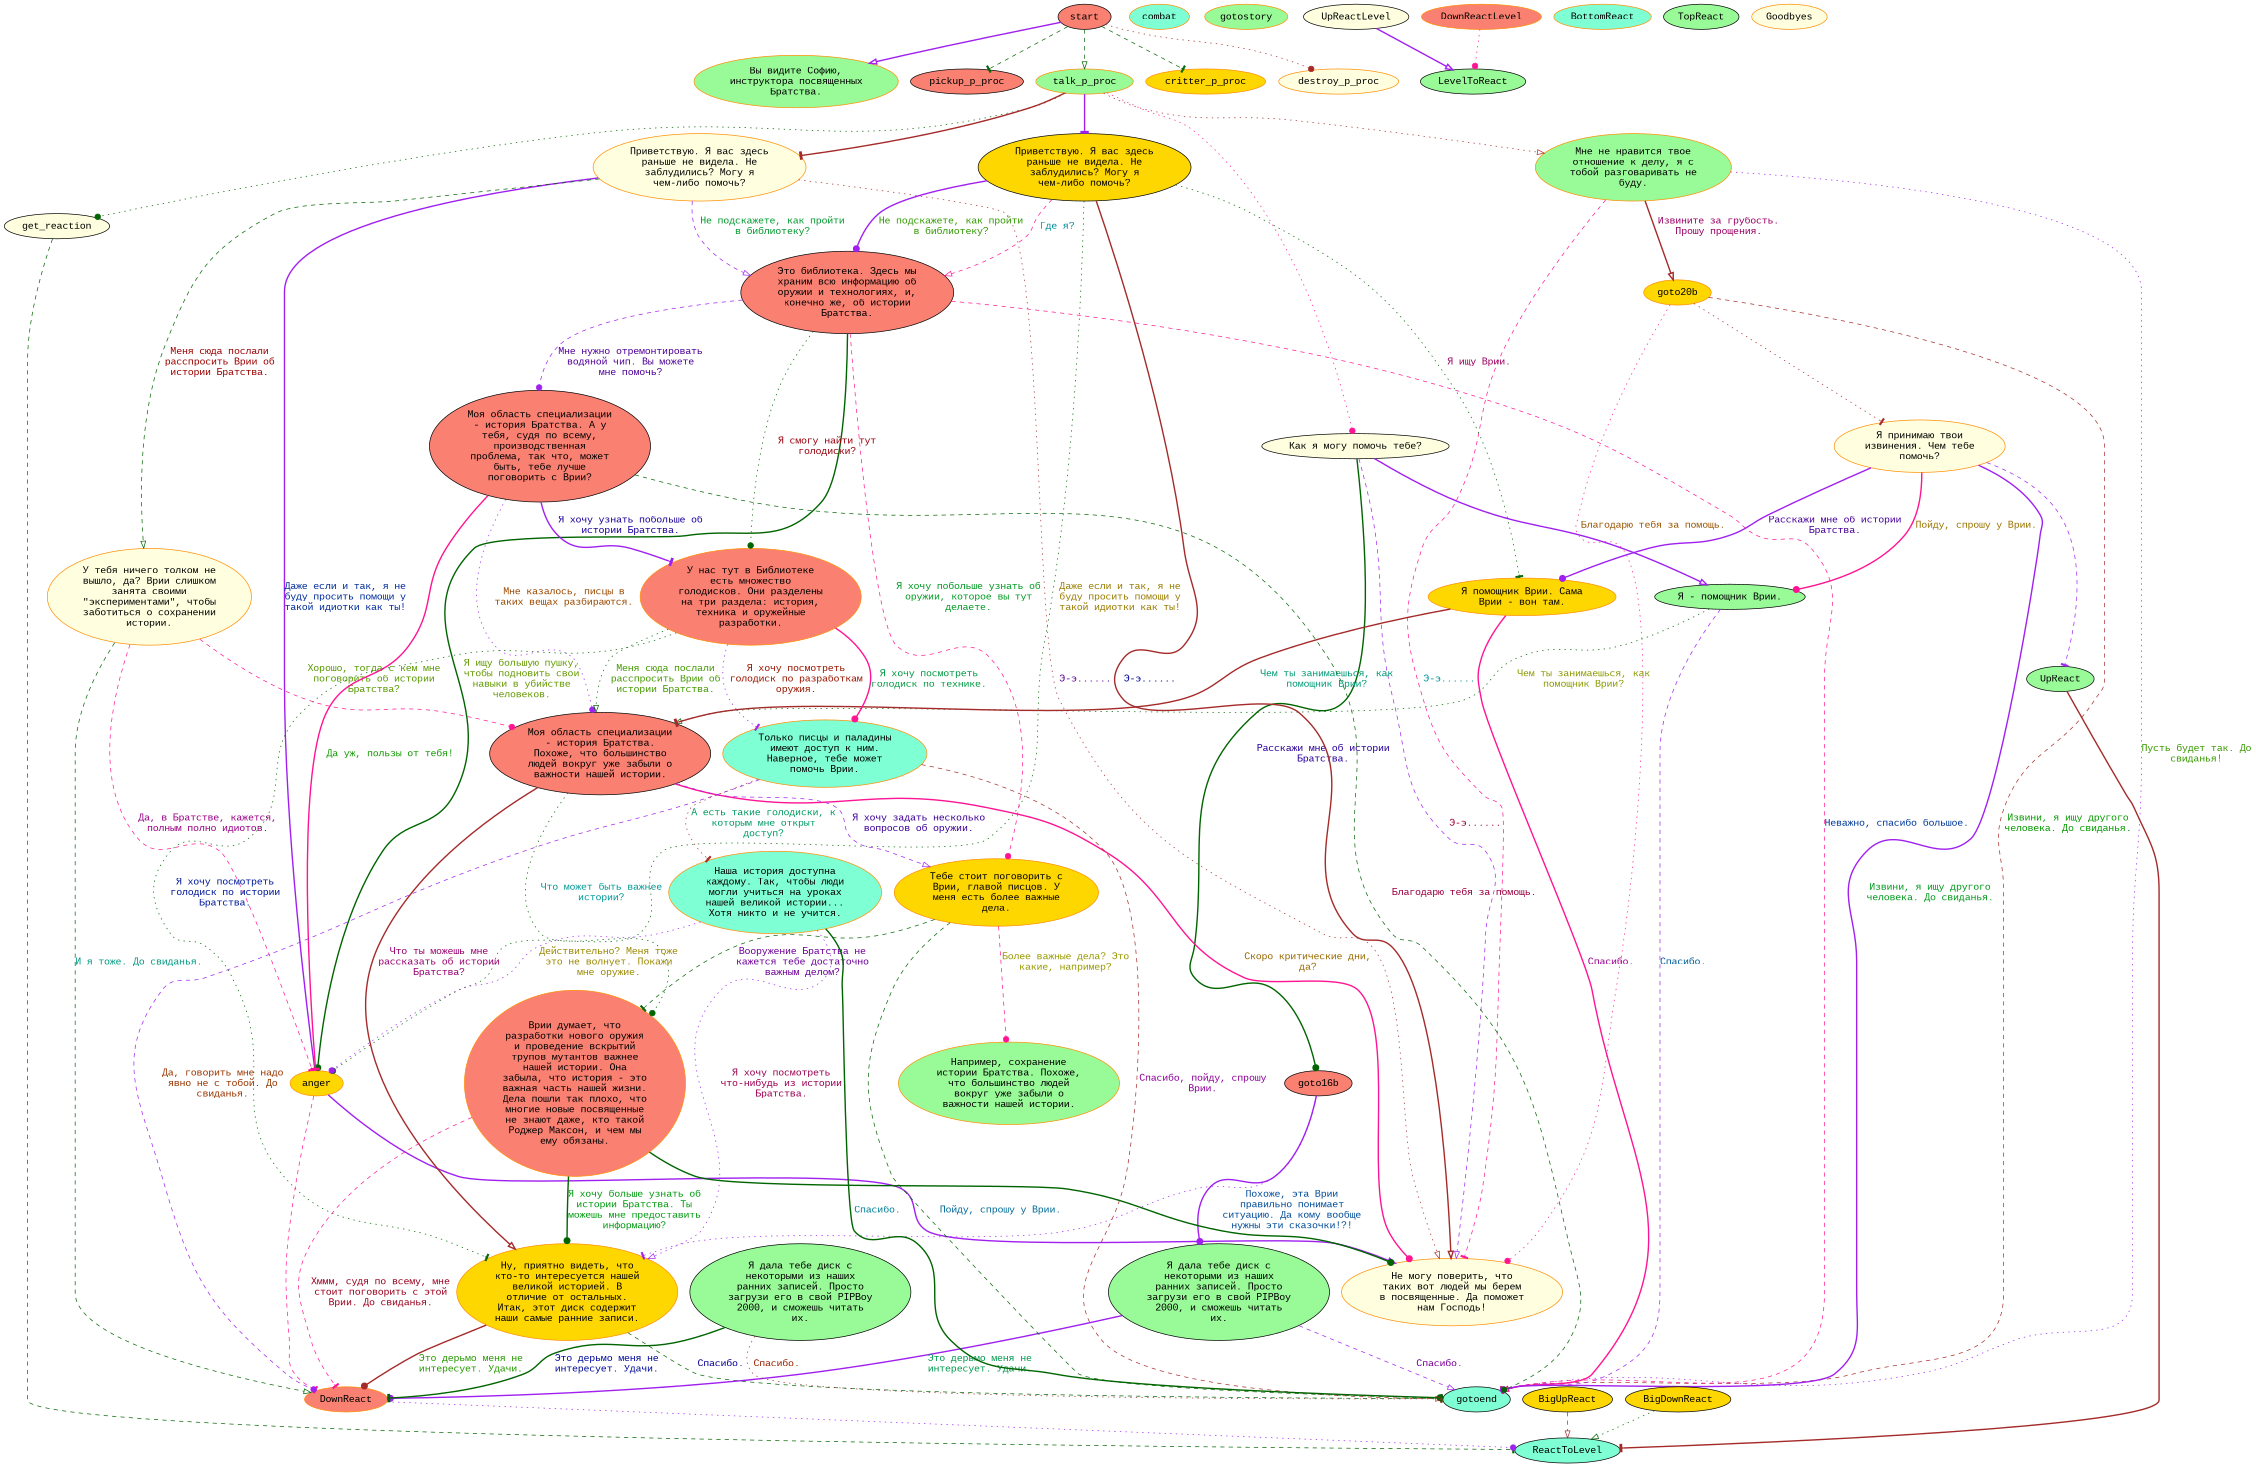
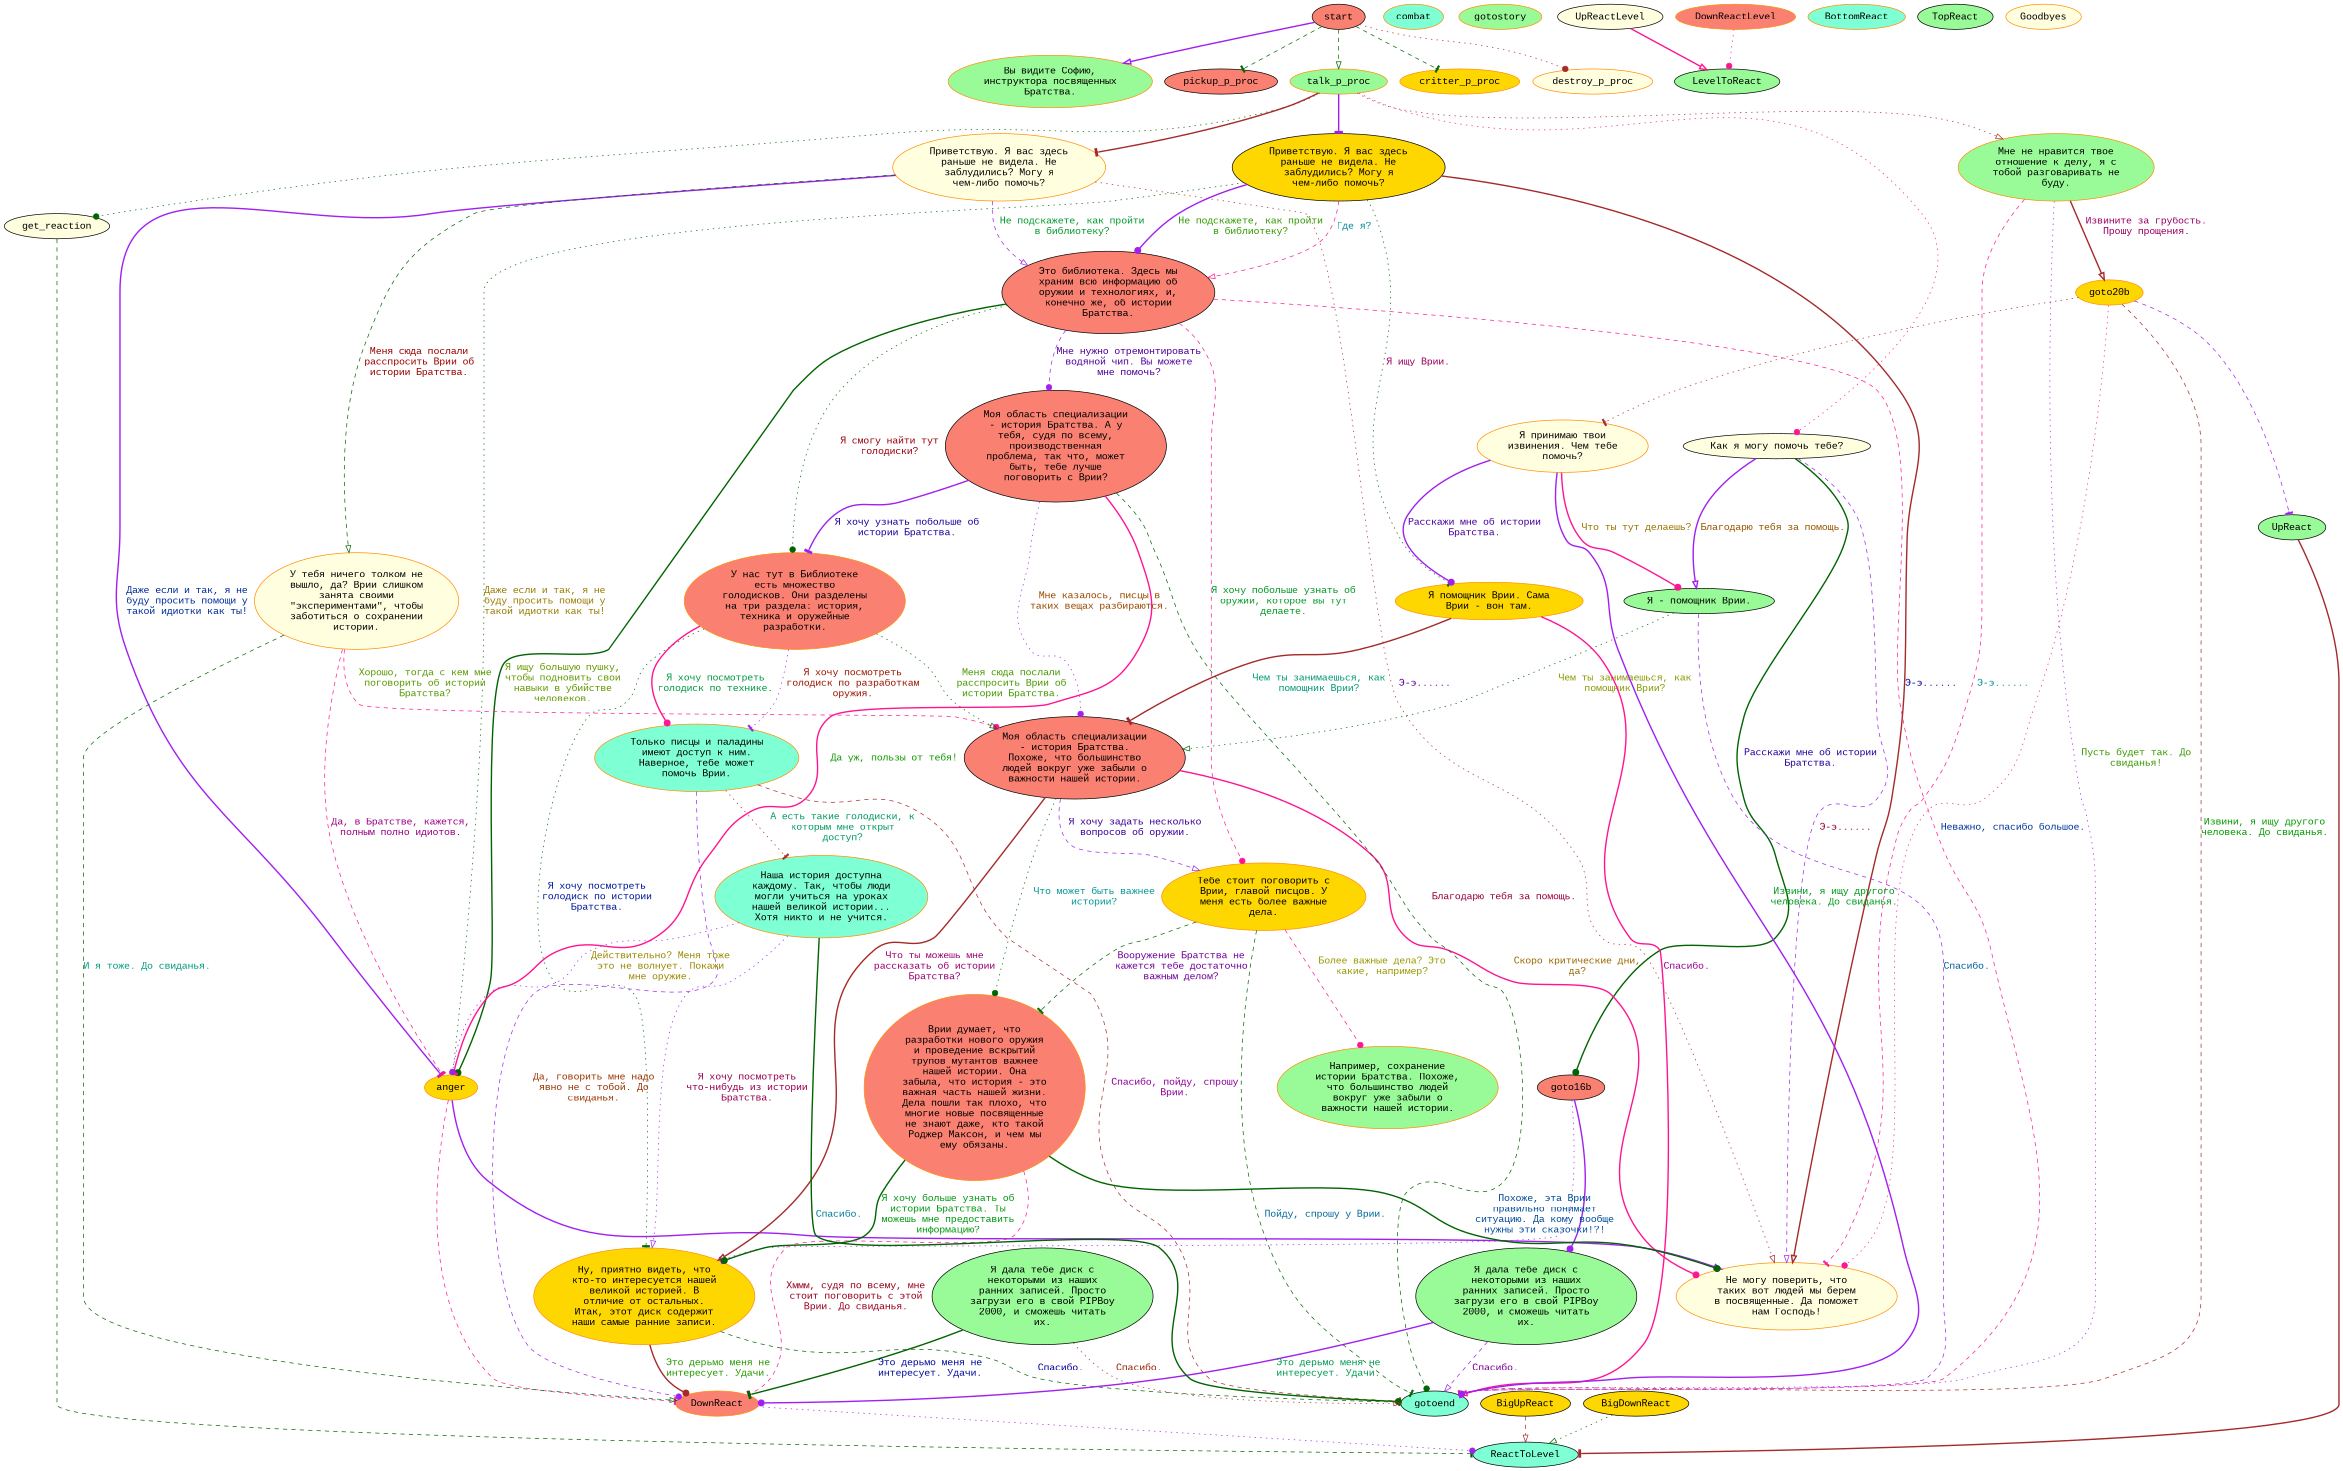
edge "UpReactLevel" -> "LevelToReact": color purple -> deeppink
edge "Я принимаю твои извинения. Чем тебе помочь?" -> "Я - помощник Врии.": label "Пойду, спрошу у Врии." -> "Что ты тут делаешь?"
edge "Я принимаю твои извинения. Чем тебе помочь?" -> "UpReact": now "goto20b" -> "UpReact"
